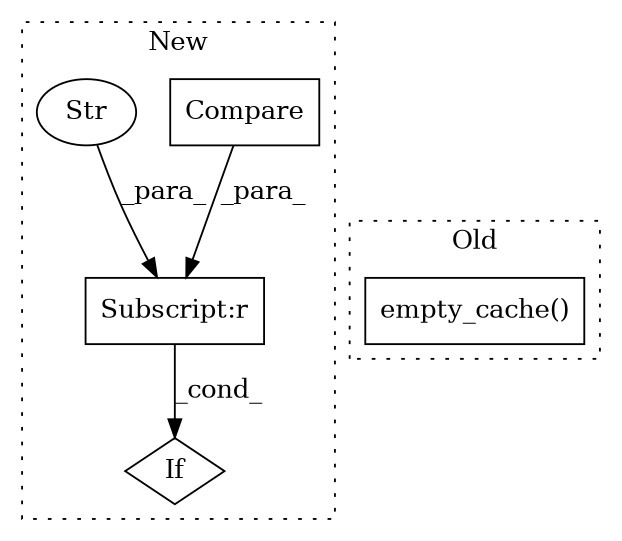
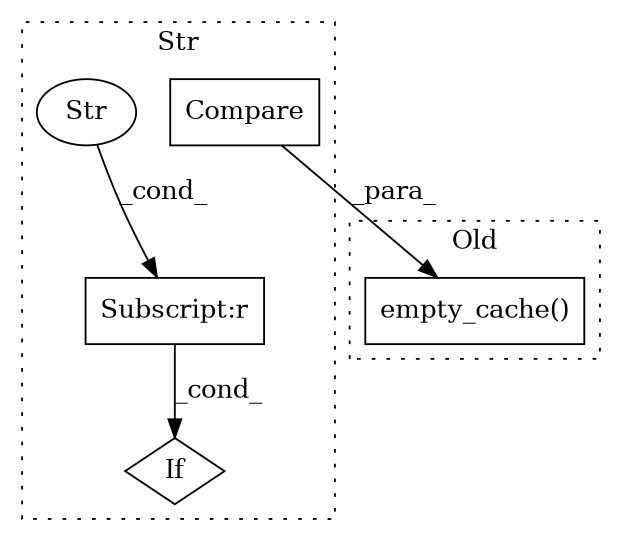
cluster "New": label "New" -> "Str"
edge "Str" -> "Subscript:r": label "_para_" -> "_cond_"
edge "Compare" -> "Subscript:r": now "Compare" -> "empty_cache()"
